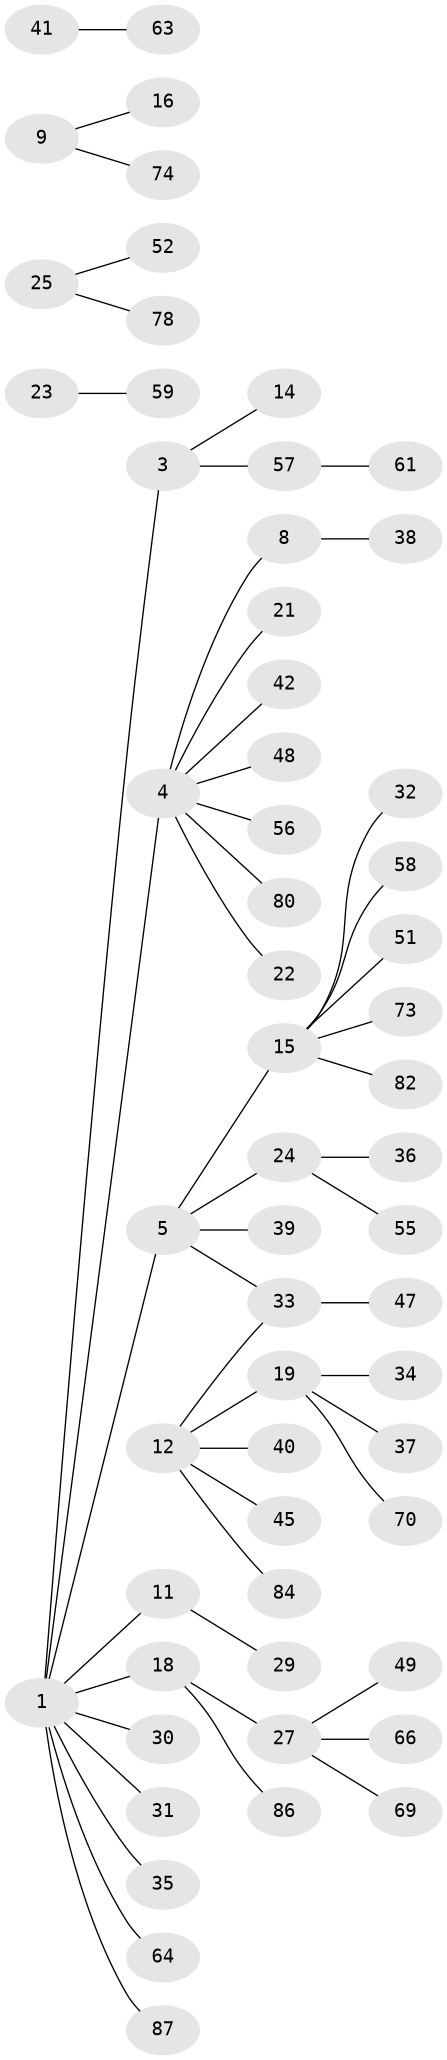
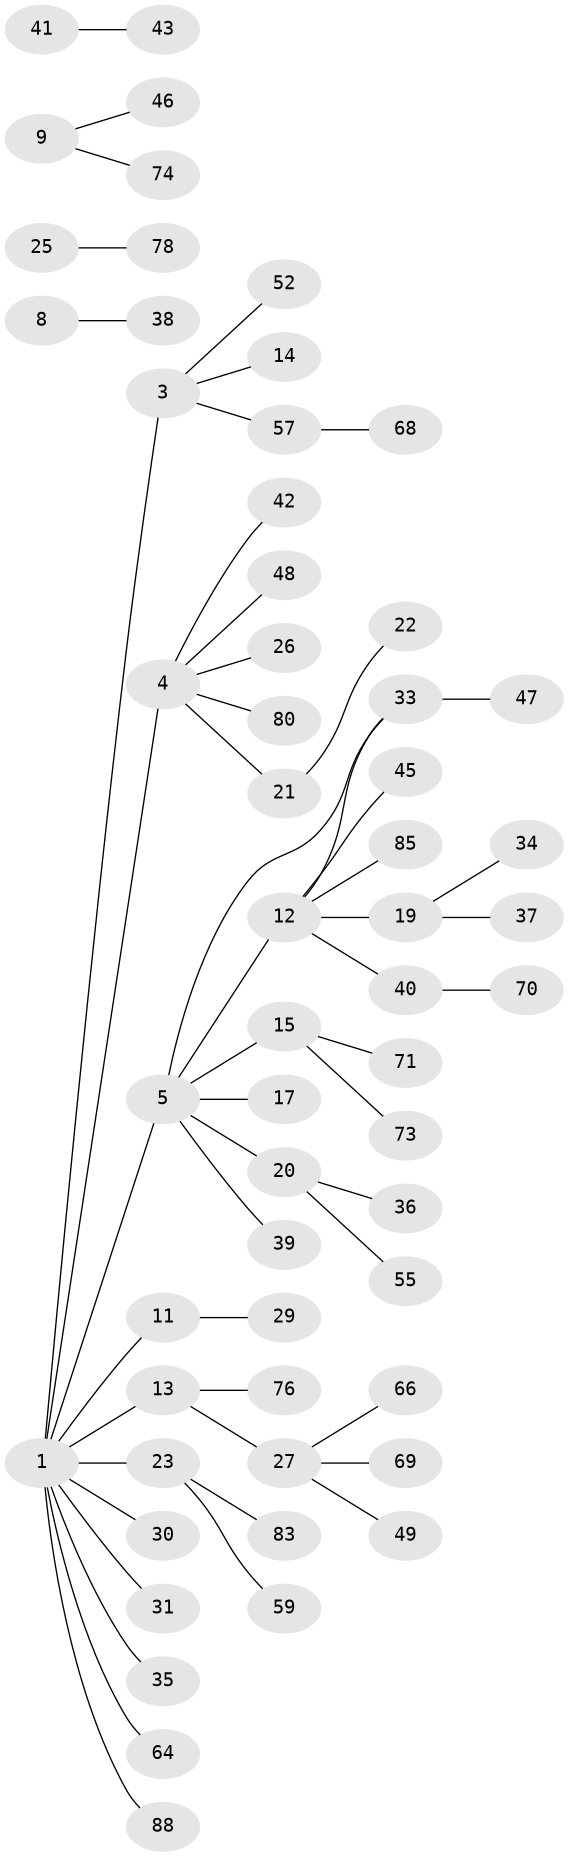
node "63": label "63" -> "43"
node "16": label "16" -> "46"
edge "52" -- "25": now "52" -- "3"
node "61": label "61" -> "68"
edge "8" -- "4": removed
node "32": removed
node "56": label "56" -> "26"
node "58": removed
edge "4" -- "22": now "21" -- "22"
node "51": label "51" -> "71"
edge "12" -- "5": added
node "82": removed
node "17": added
node "24": label "24" -> "20"
edge "19" -- "70": now "40" -- "70"
edge "1" -- "23": added
node "83": added
node "84": label "84" -> "85"
node "18": label "18" -> "13"
node "86": label "86" -> "76"
node "87": label "87" -> "88"
